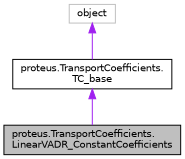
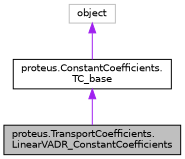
node "proteus.TransportCoefficients. TC_base": label "proteus.TransportCoefficients. TC_base" -> "proteus.ConstantCoefficients. TC_base"
